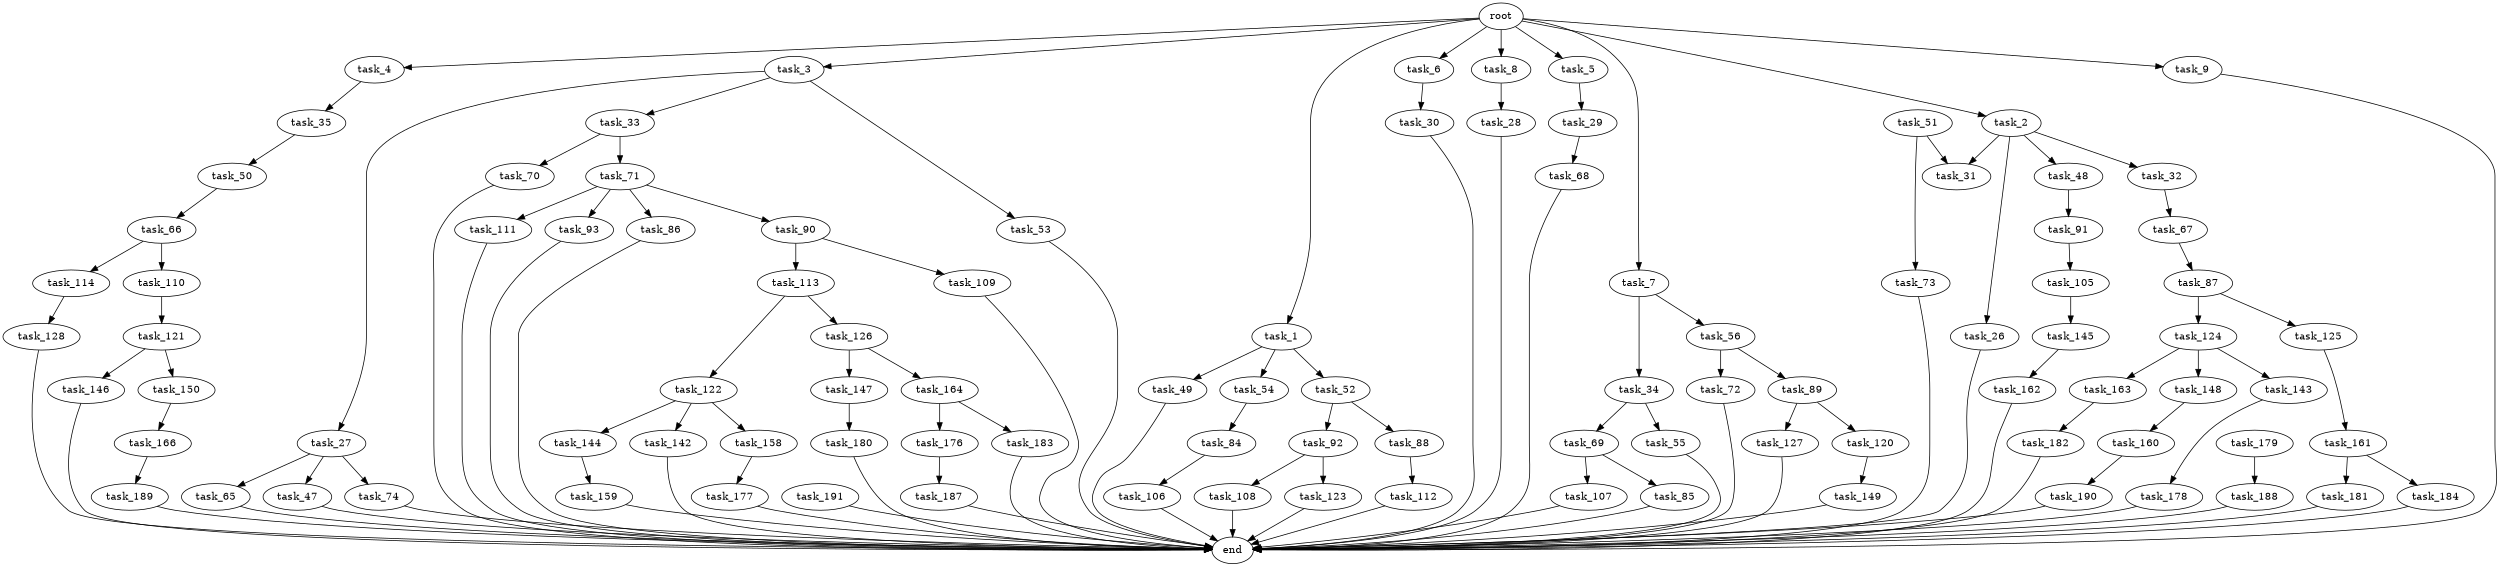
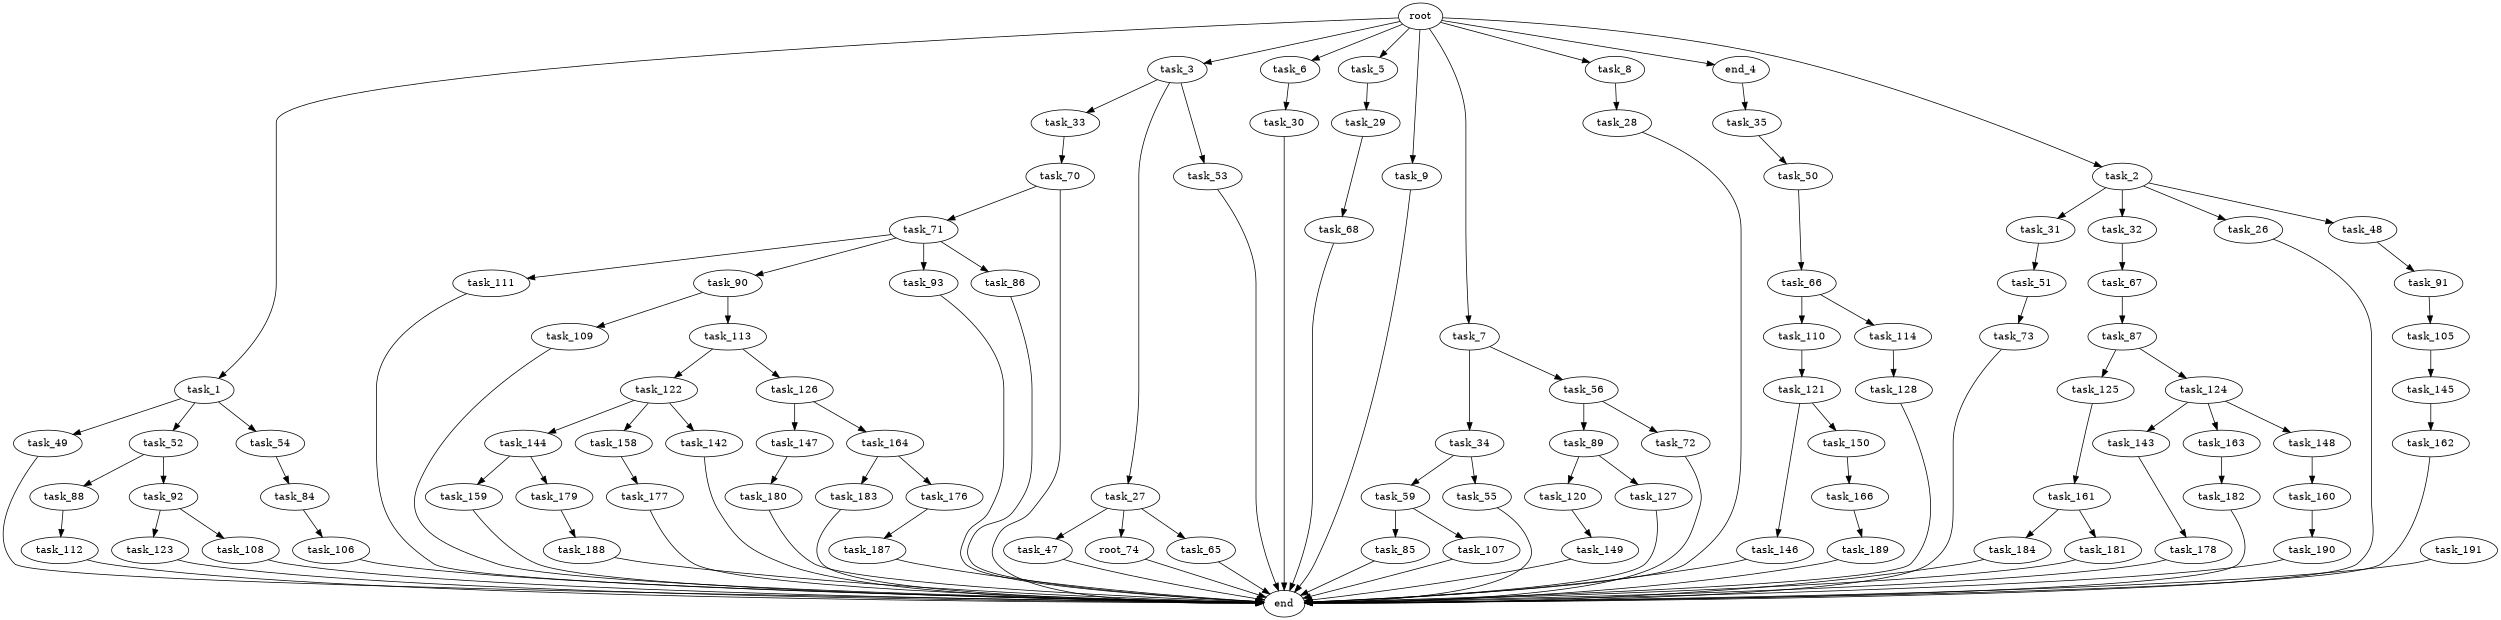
node "task_4": label "task_4" -> "end_4"
edge "task_33" -> "task_71": now "task_70" -> "task_71"
edge "task_51" -> "task_31": reversed
node "task_69": label "task_69" -> "task_59"
edge "task_144" -> "task_179": added
node "task_74": label "task_74" -> "root_74"
